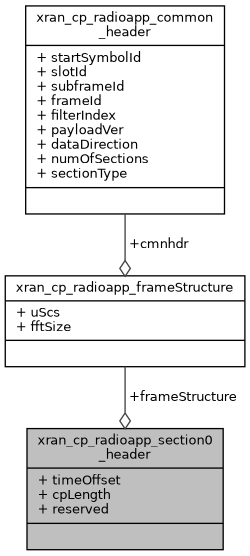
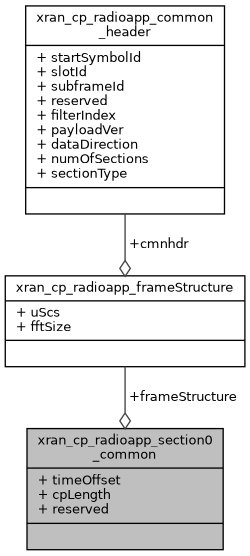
node "xran_cp_radioapp_common": text "+ frameId" -> "+ reserved"
node "xran_cp_radioapp_section0": text "_header" -> "_common"
